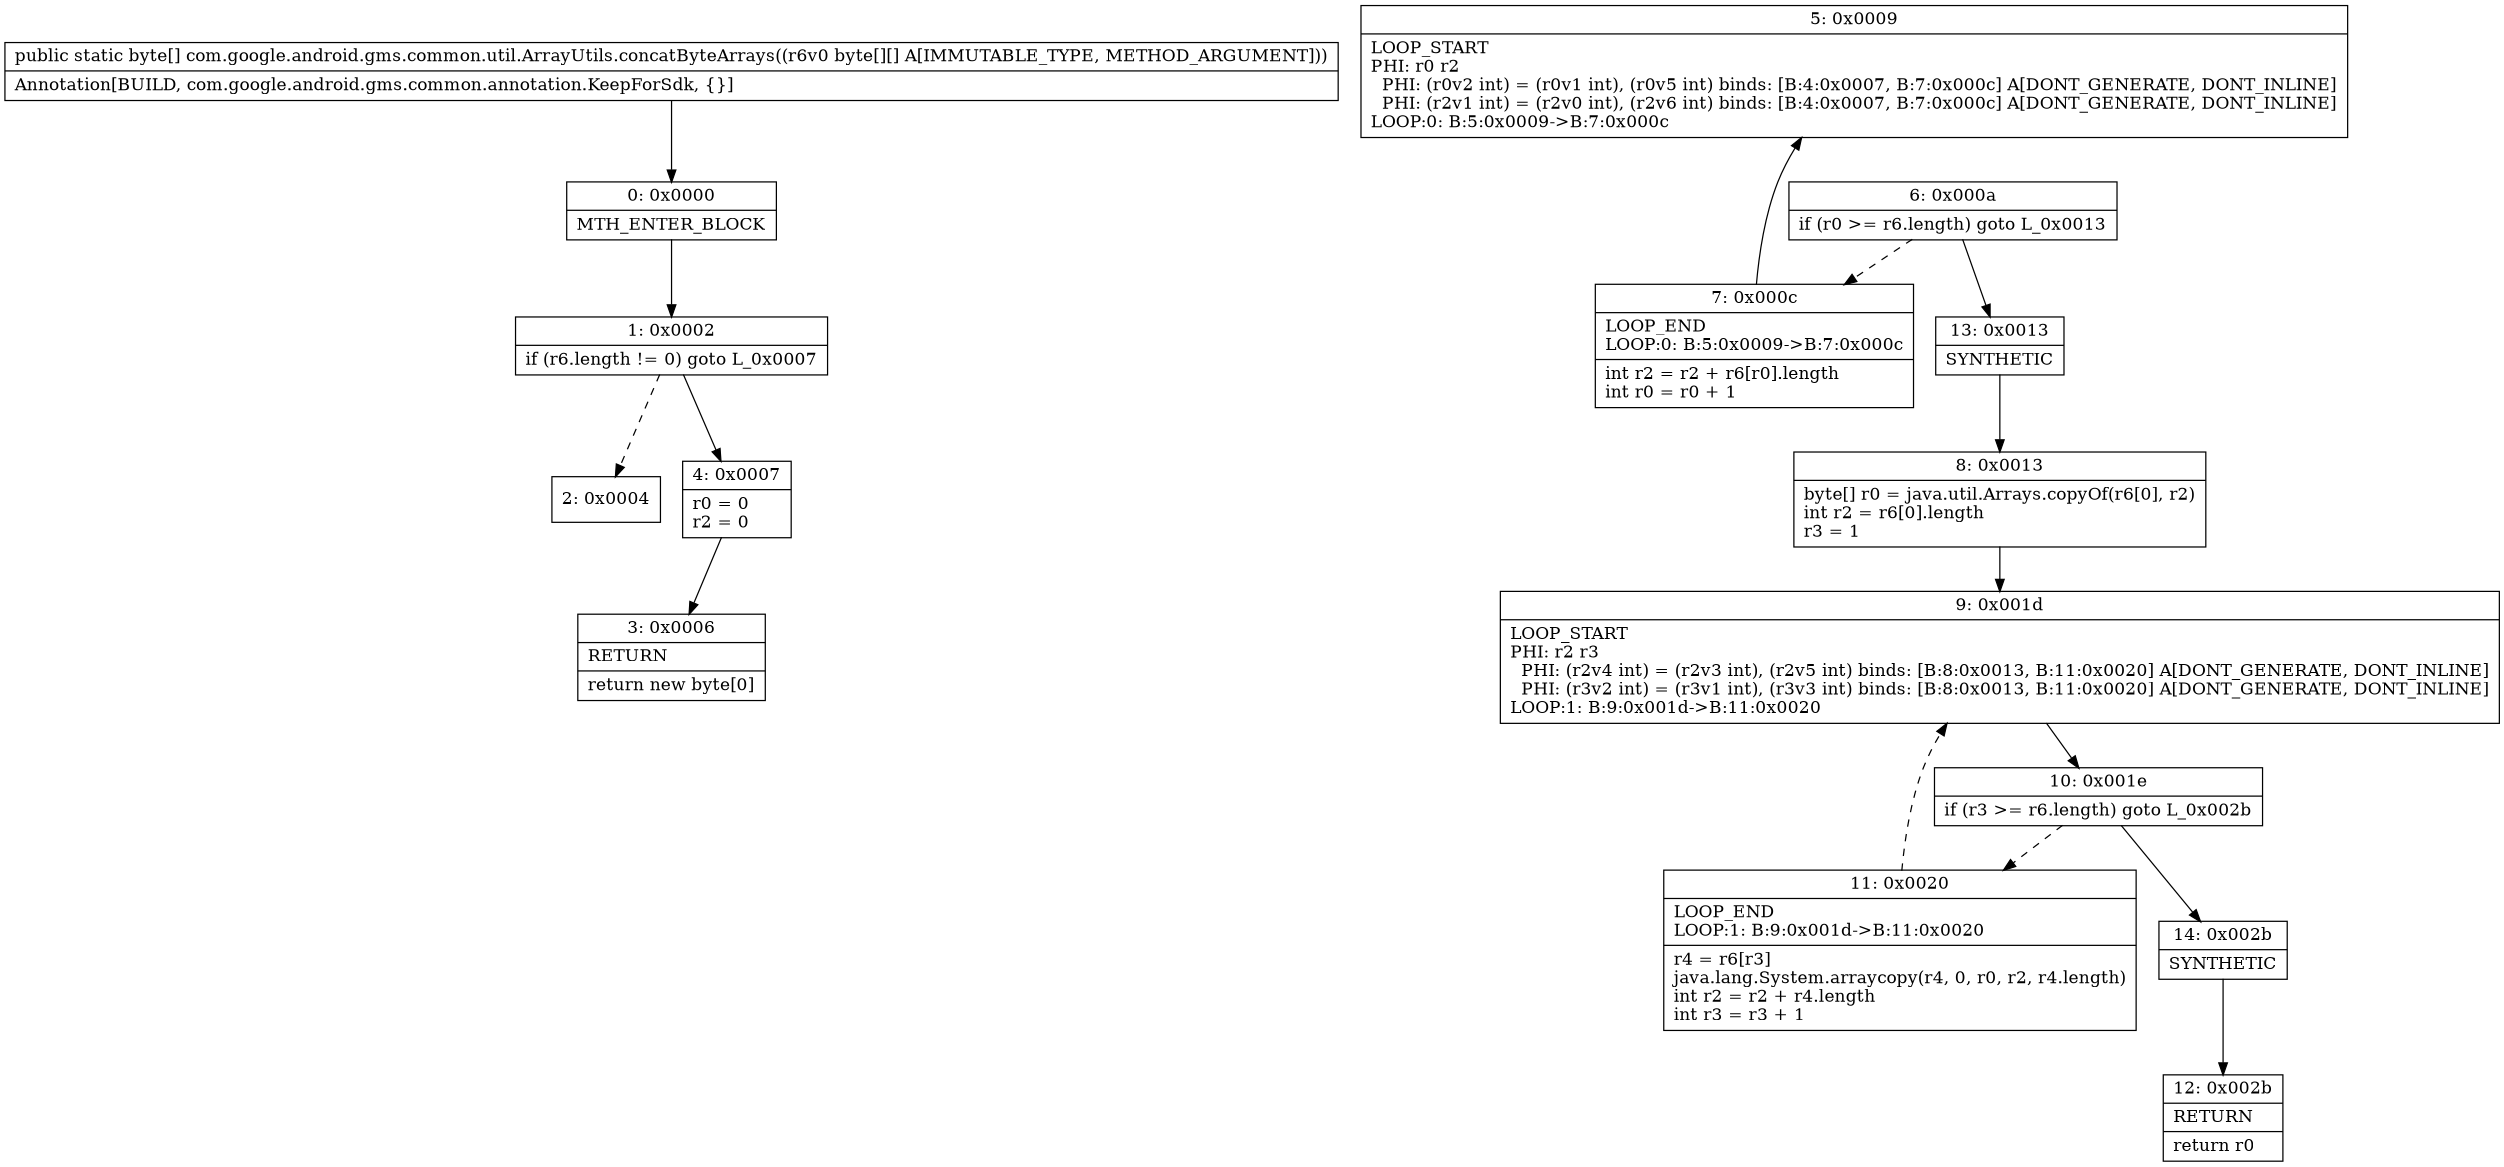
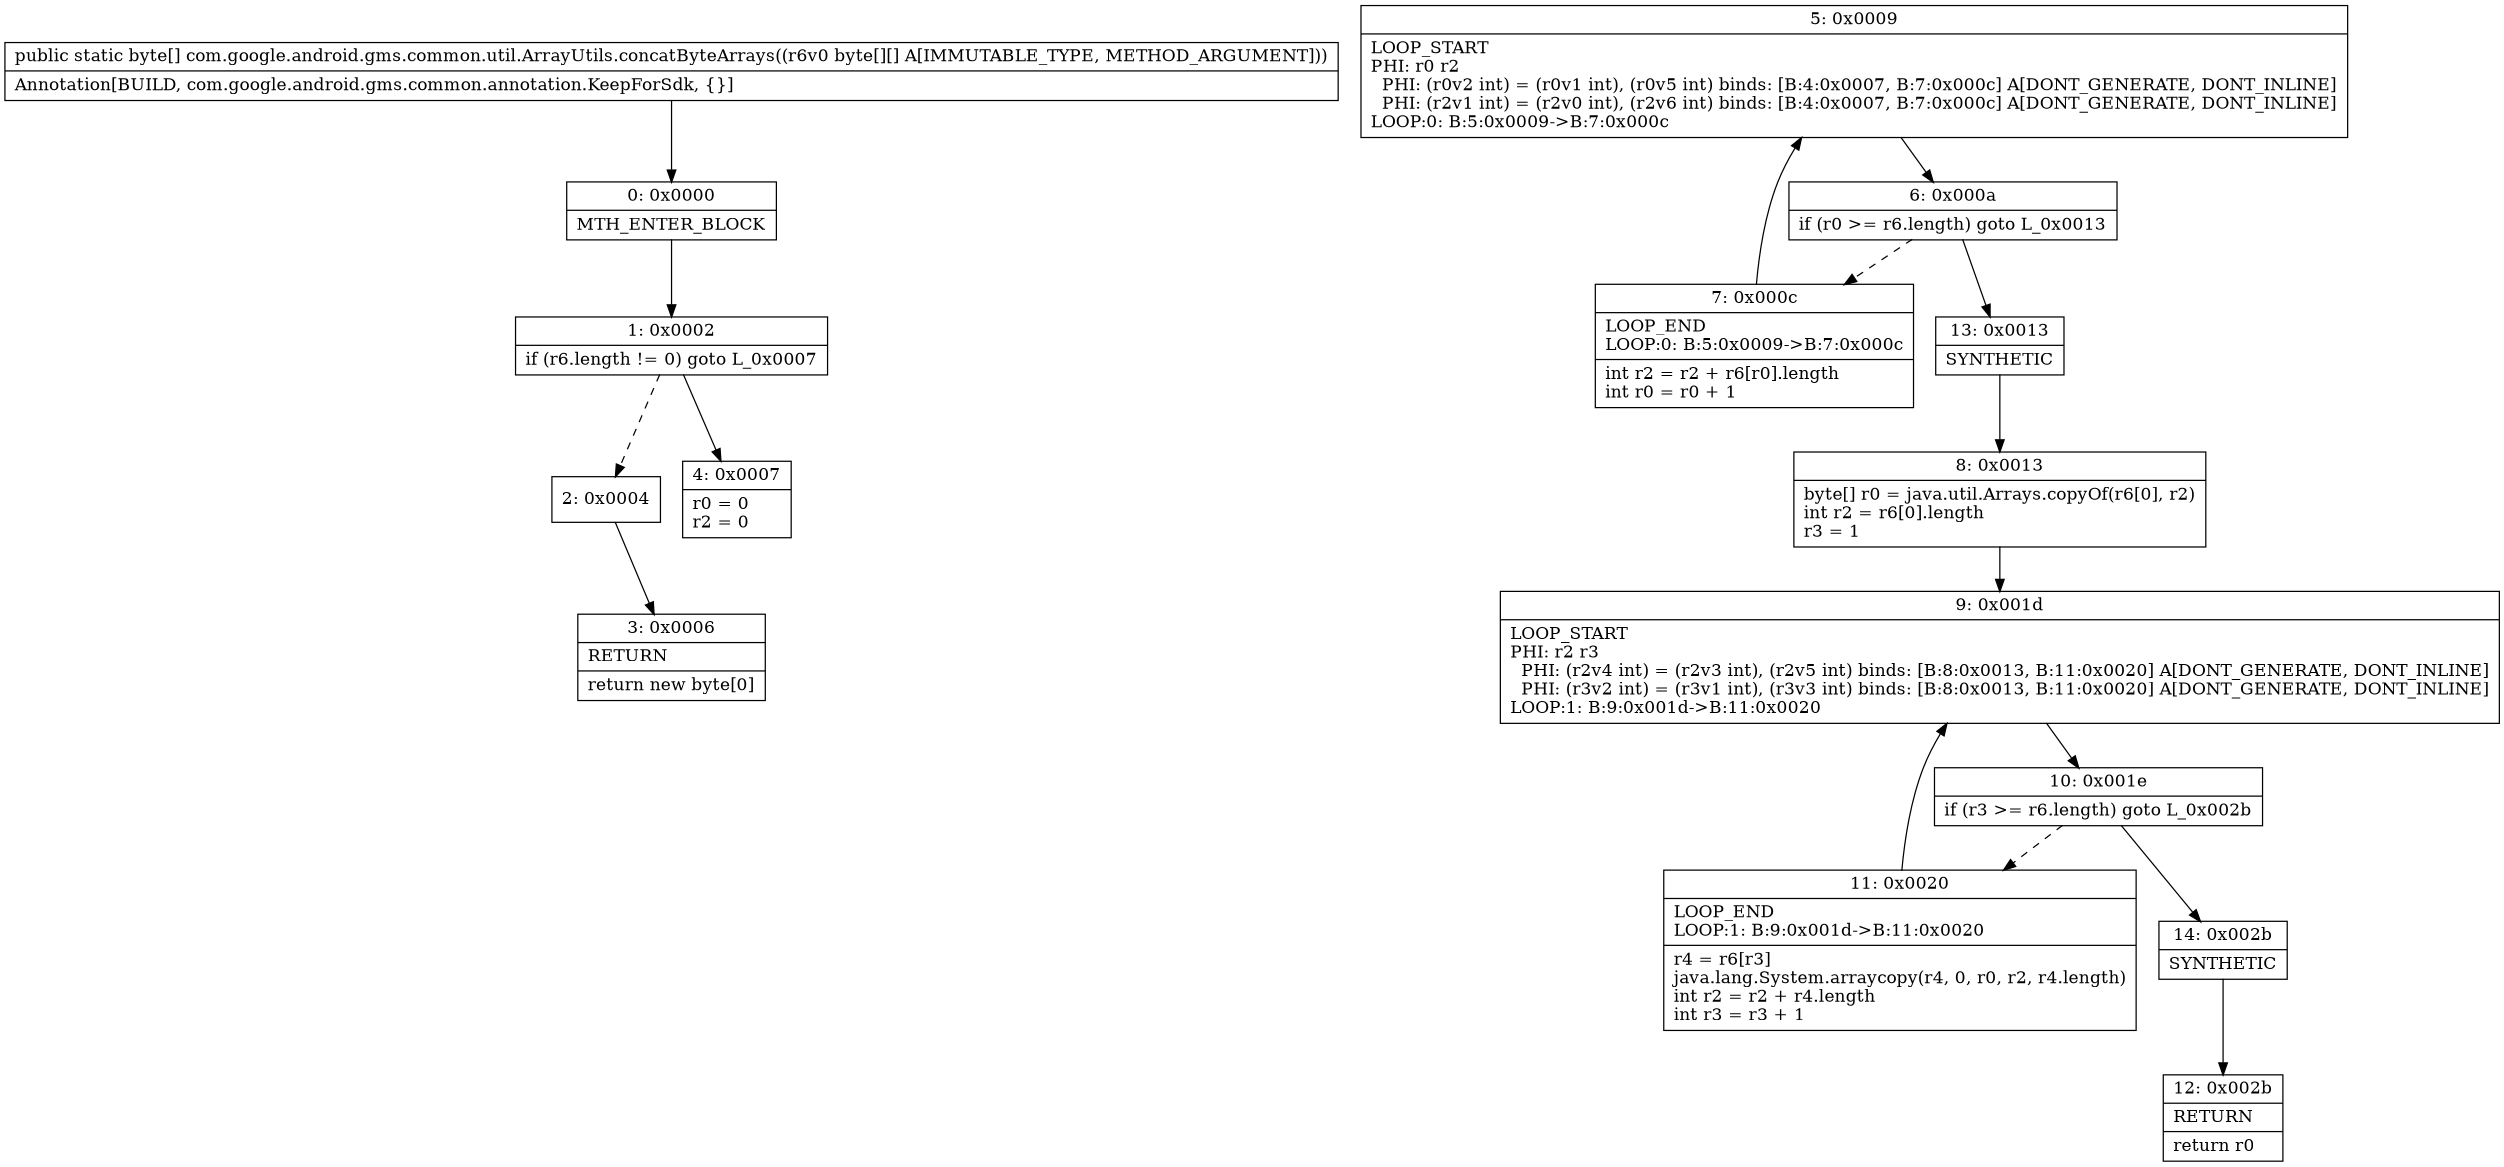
edge "5: 0x0009" -> "6: 0x000a": added
edge "4: 0x0007" -> "3: 0x0006": now "2: 0x0004" -> "3: 0x0006"
edge "11: 0x0020" -> "9: 0x001d": style dashed -> solid
